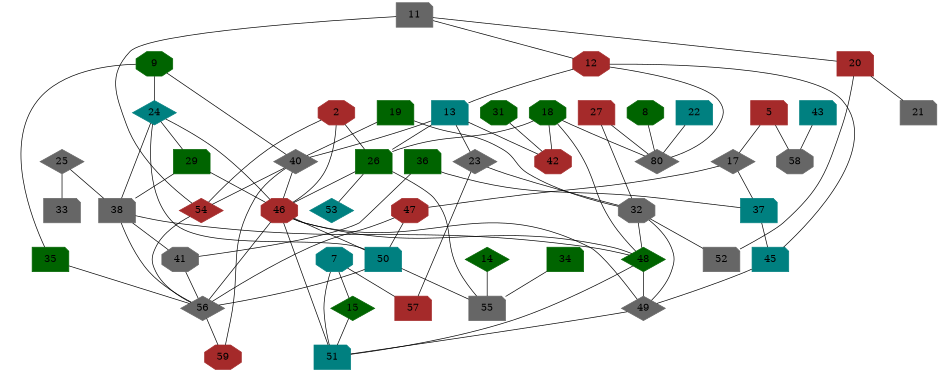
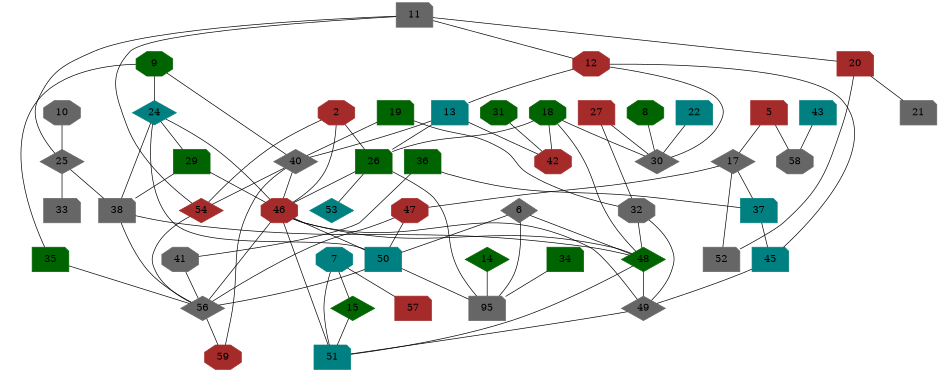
edge "11" -- "25": added
node "10": added
node "23": removed
node "80": label "80" -> "30"
node "6": added
edge "32" -- "52": now "17" -- "52"
edge "38" -- "41": removed
node "55": label "55" -> "95"
